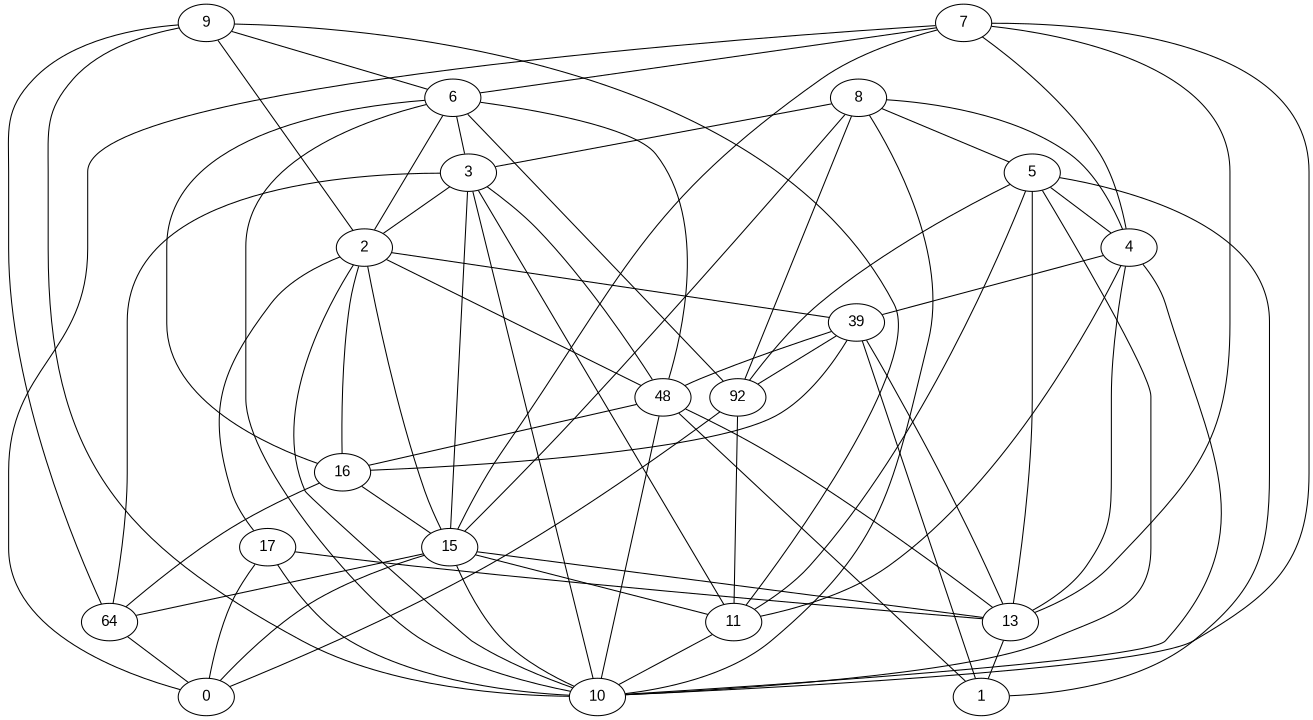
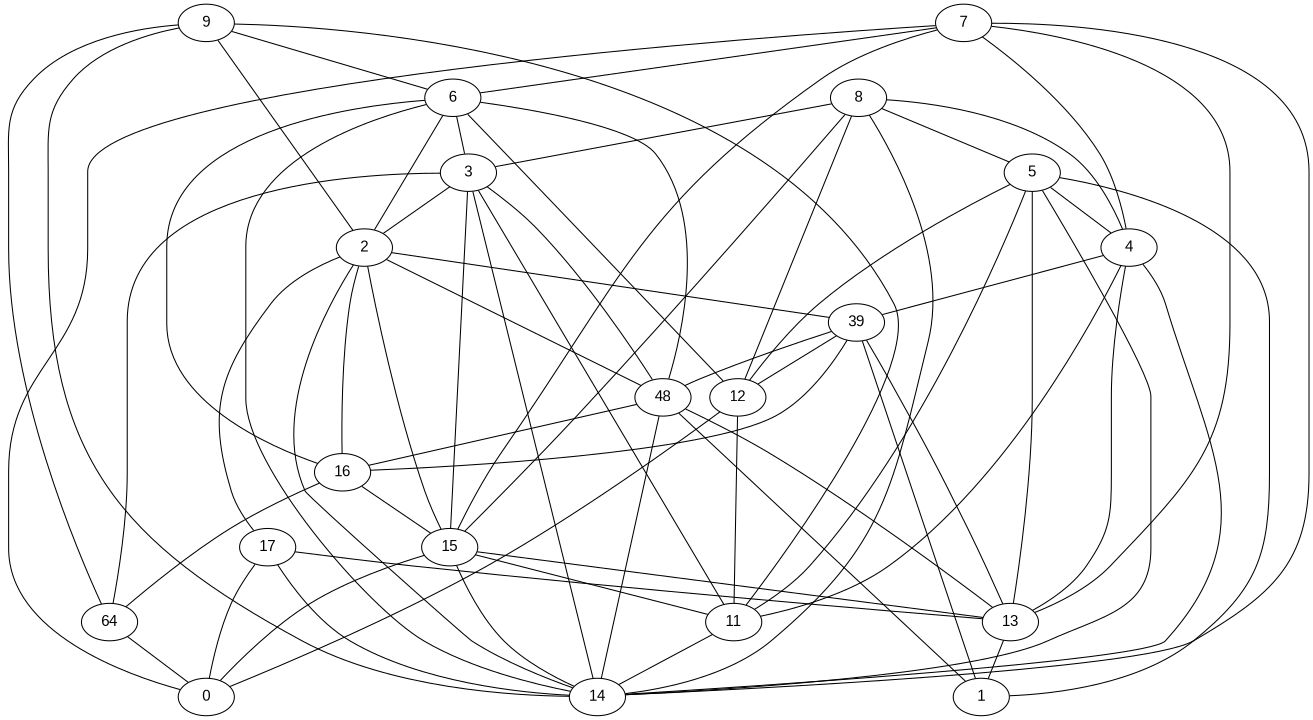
node "92": label "92" -> "12"
edge "15" -- "64": removed
node "10": label "10" -> "14"
